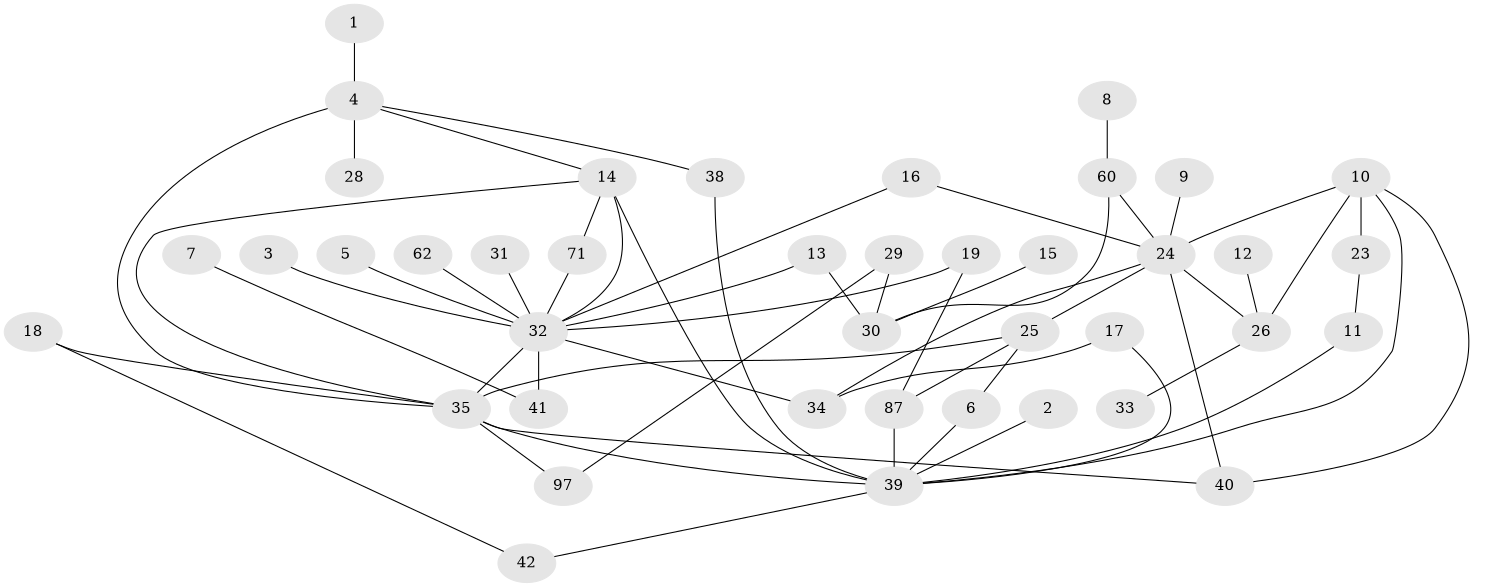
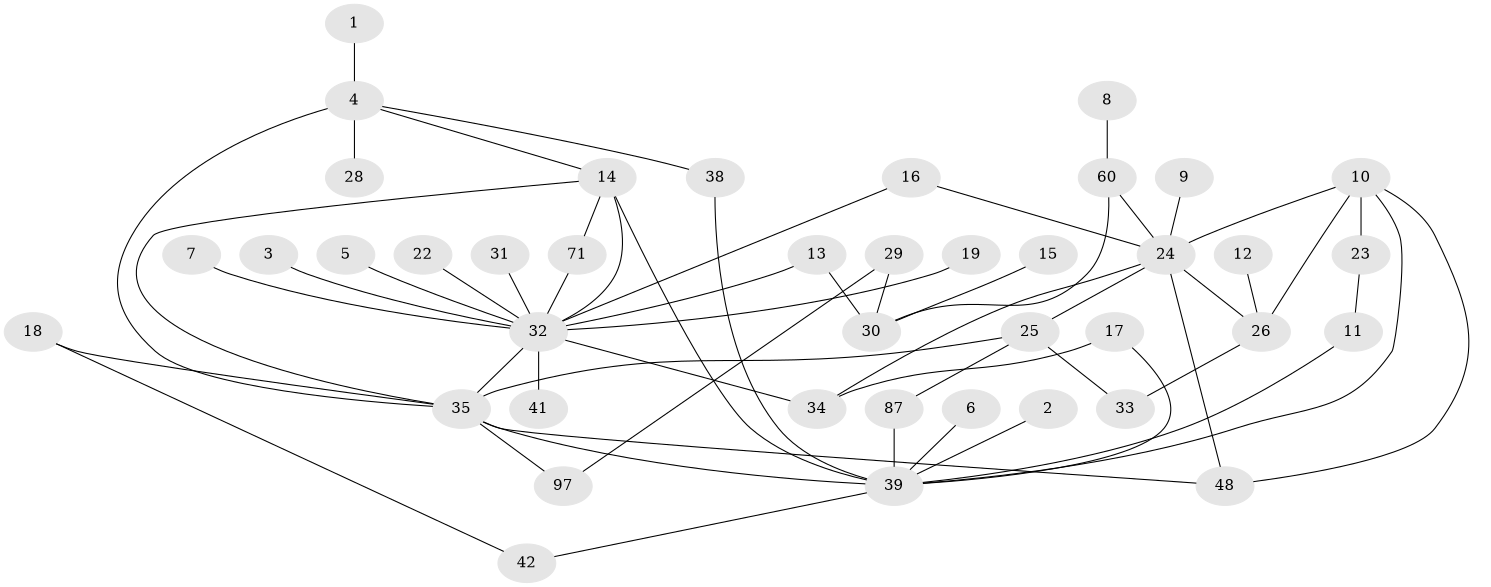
node "62": label "62" -> "22"
edge "7" -- "41": now "7" -- "32"
edge "19" -- "87": removed
edge "25" -- "6": now "25" -- "33"
node "40": label "40" -> "48"
